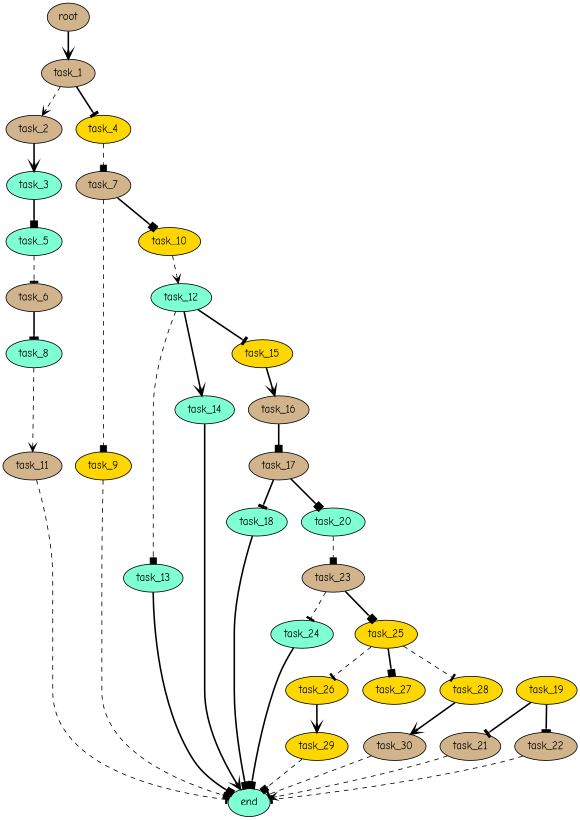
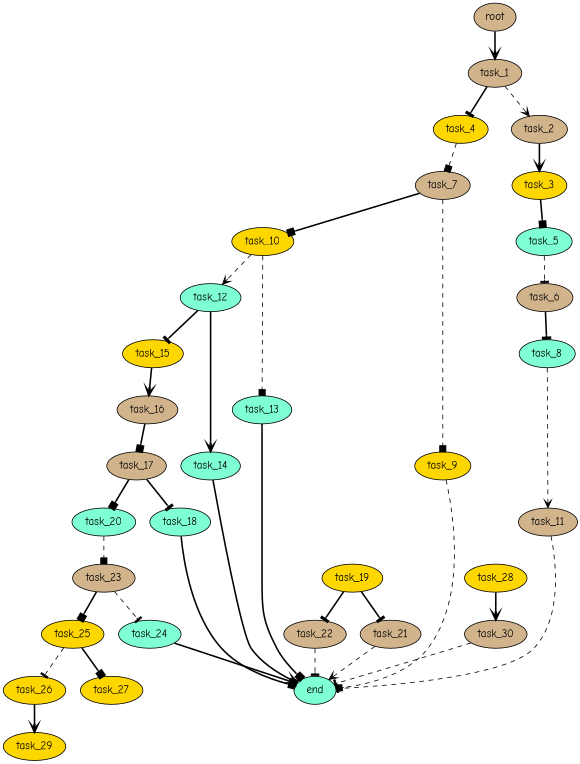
node "task_3": fillcolor aquamarine -> gold
edge "task_12" -> "task_13": now "task_10" -> "task_13"
edge "task_25" -> "task_28": removed
edge "task_29" -> "end": removed
